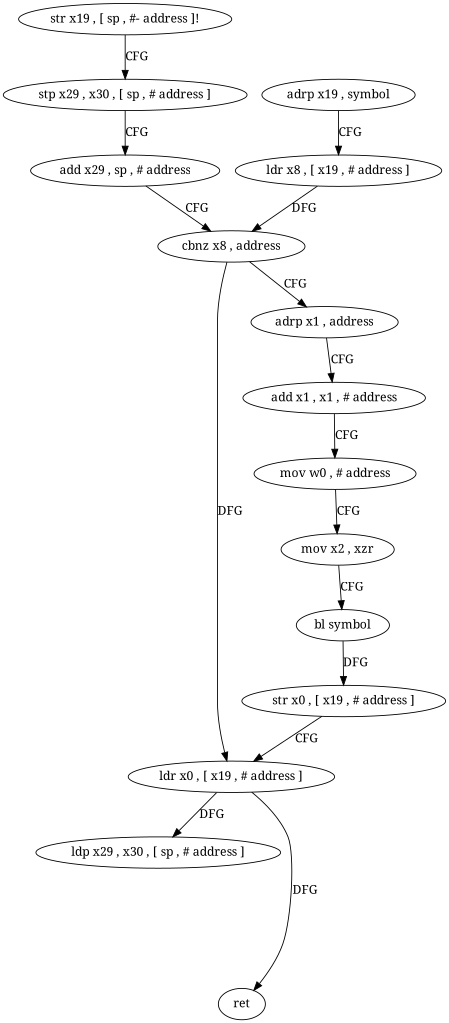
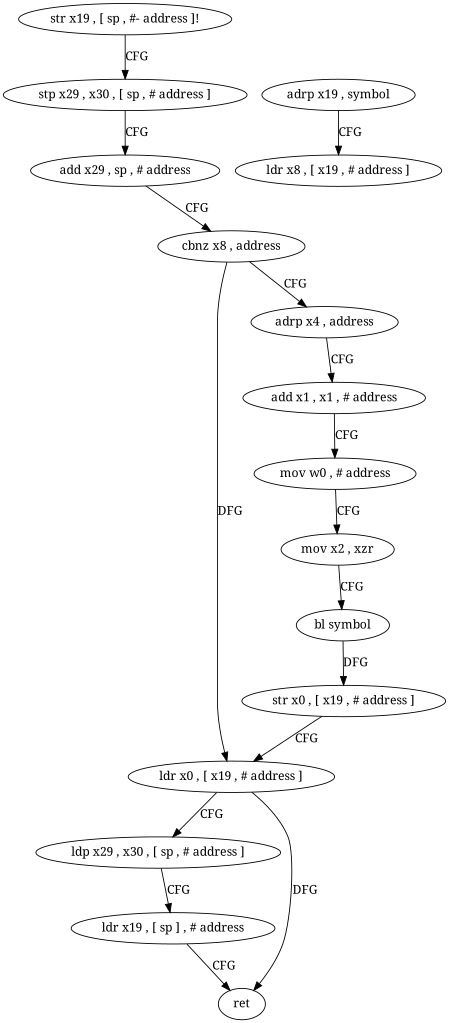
edge "ldr x8 , [ x19 , # address ]" -> "cbnz x8 , address": removed, label "DFG"
node "adrp x1 , address": label "adrp x1 , address" -> "adrp x4 , address"
edge "ldr x0 , [ x19 , # address ]" -> "ldp x29 , x30 , [ sp , # address ]": label "DFG" -> "CFG"
node "ldr x19 , [ sp ] , # address": added
